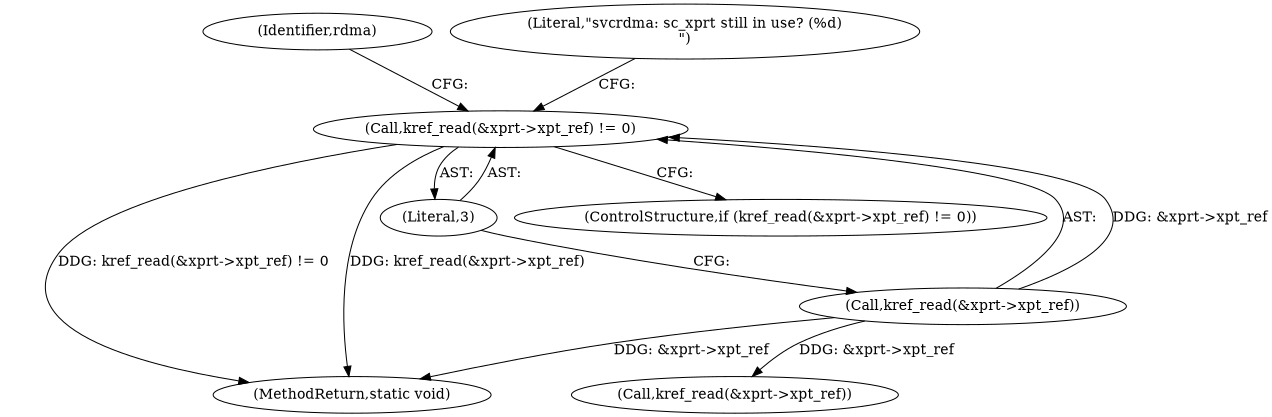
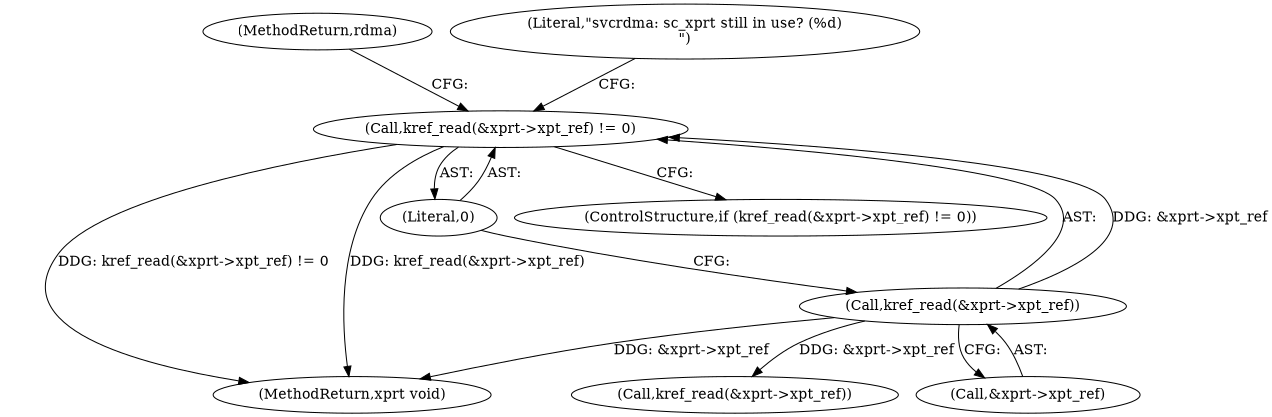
node "(Identifier,rdma)": label "(Identifier,rdma)" -> "(MethodReturn,rdma)"
node "(Literal,3)": label "(Literal,3)" -> "(Literal,0)"
node "(MethodReturn,static void)": label "(MethodReturn,static void)" -> "(MethodReturn,xprt void)"
node "(Call,&xprt->xpt_ref)": added
